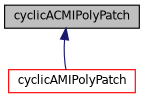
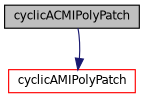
edge "cyclicAMIPolyPatch" -> "cyclicACMIPolyPatch": reversed
